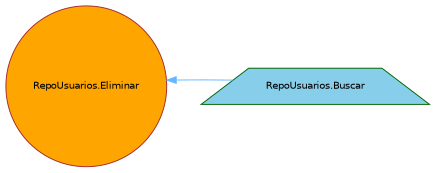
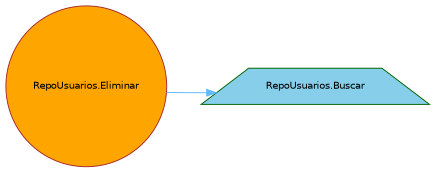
edge "RepoUsuarios.Buscar" -> "RepoUsuarios.Eliminar": reversed
